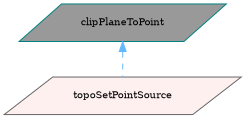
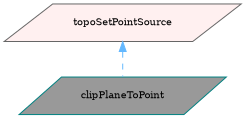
edge "topoSetPointSource" -> "clipPlaneToPoint": reversed
